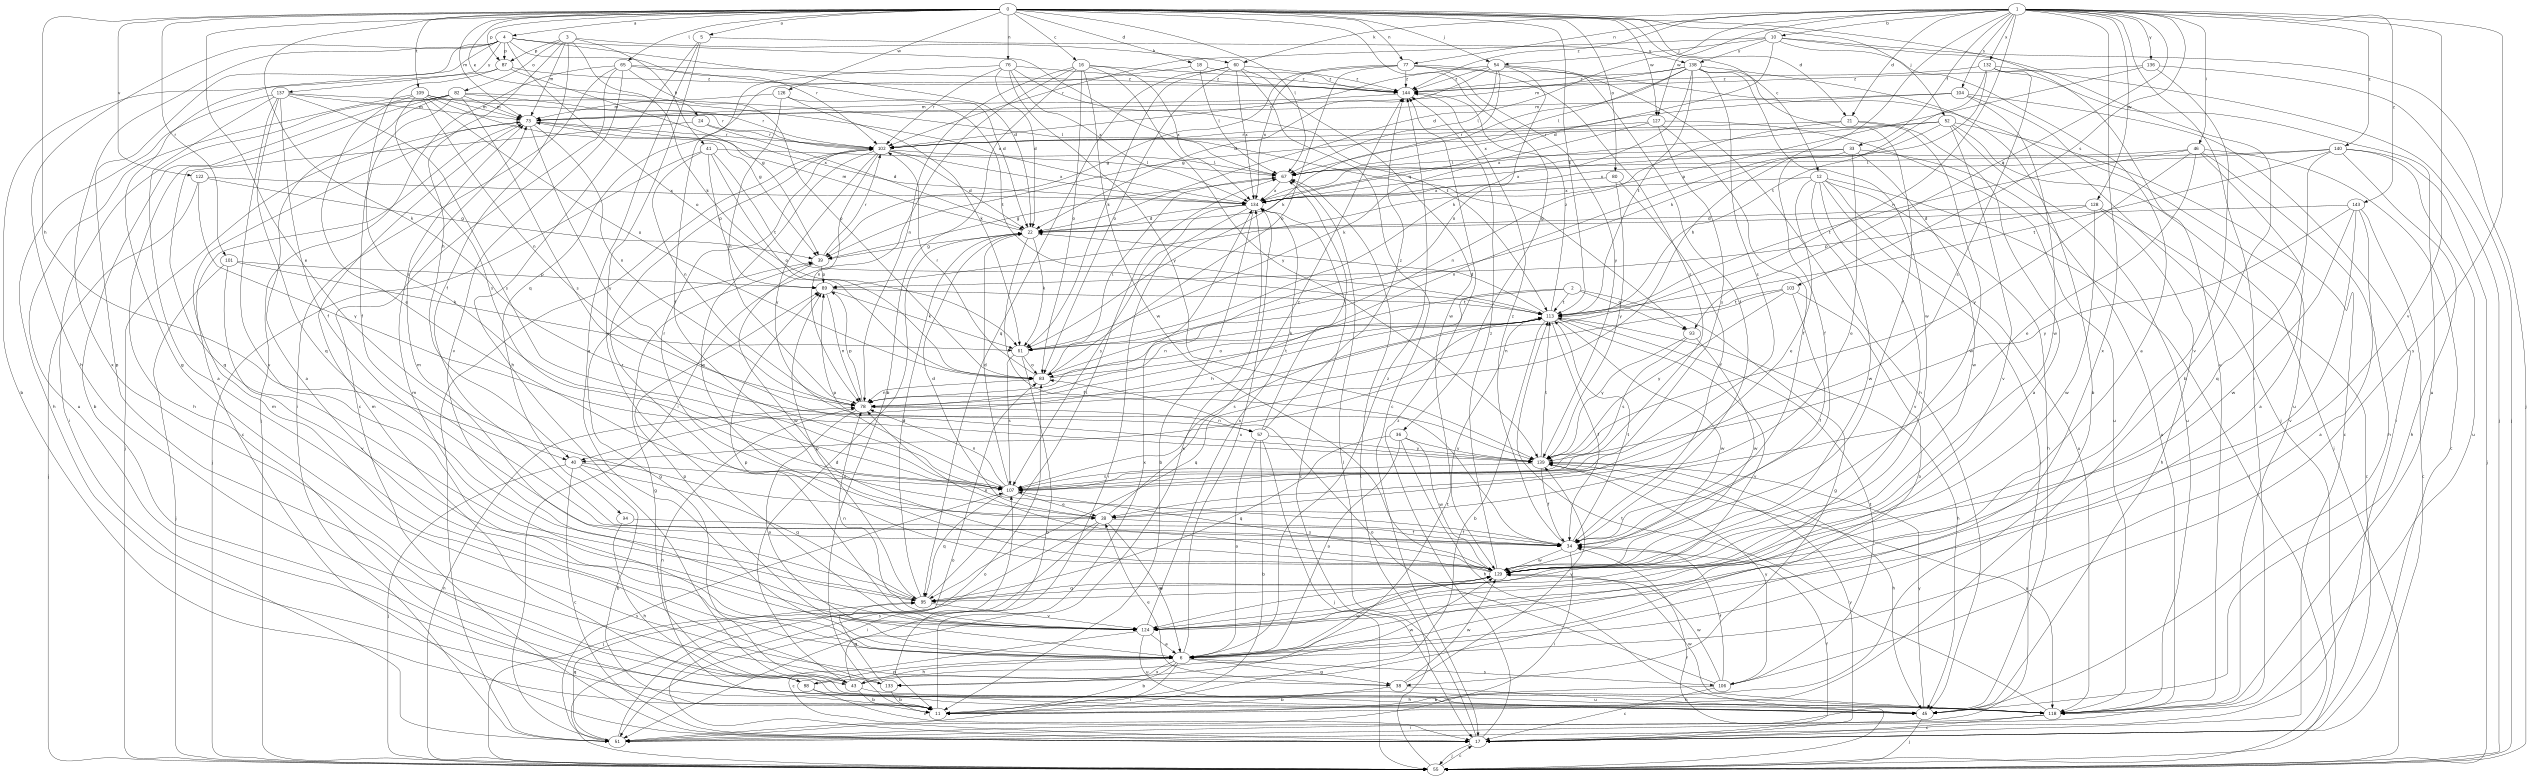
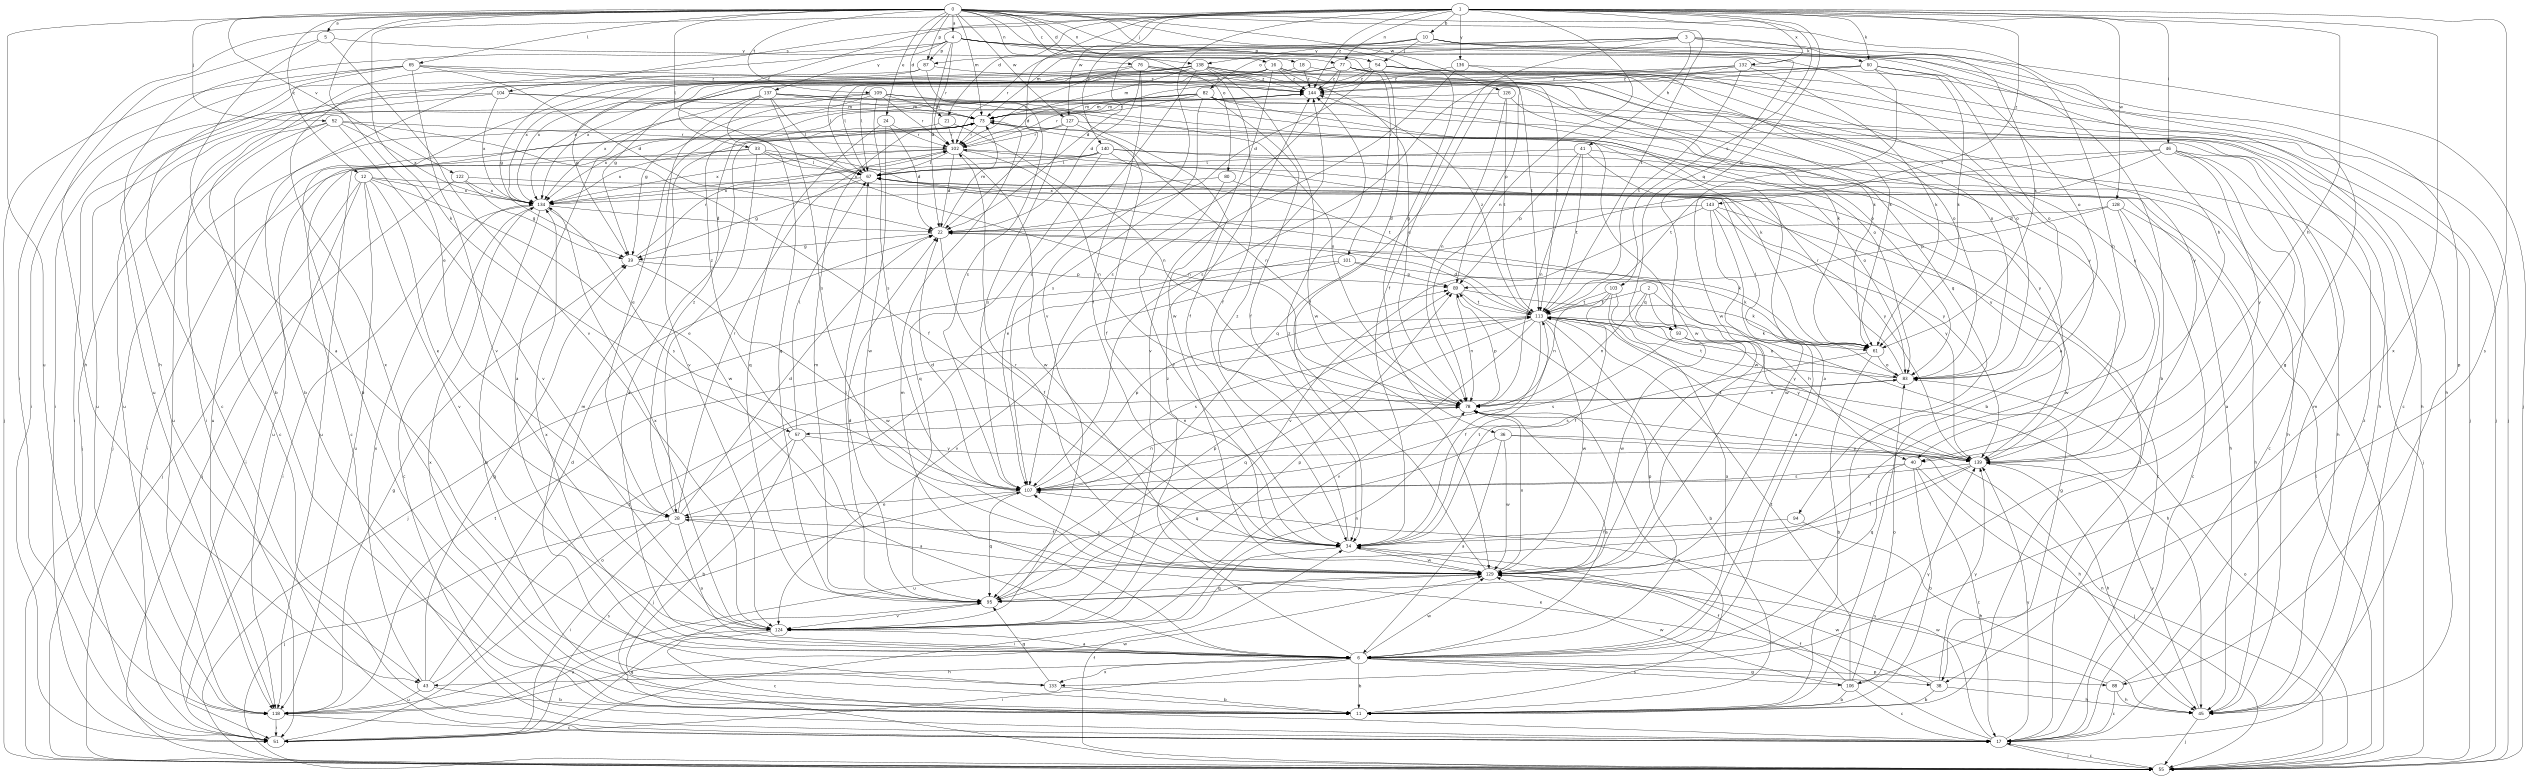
edge "21" -> "129": now "24" -> "129"
